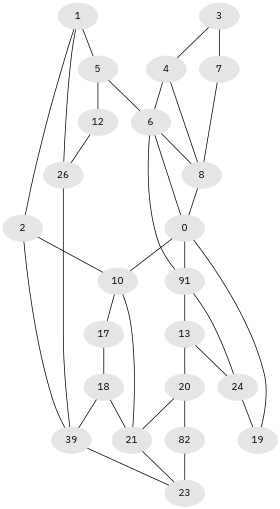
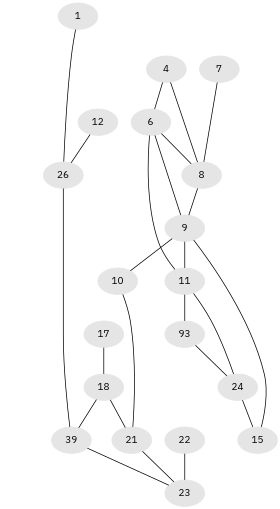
node "3": removed
node "5": removed
node "2": removed
node "0": label "0" -> "9"
node "91": label "91" -> "11"
edge "10" -- "17": removed
node "13": label "13" -> "93"
node "20": removed
node "82": label "82" -> "22"
node "19": label "19" -> "15"
